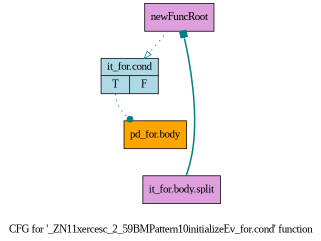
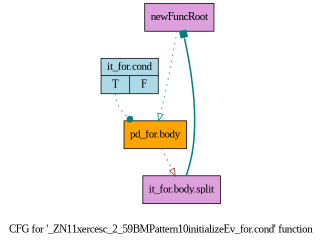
edge "newFuncRoot" -> "it_for.cond": now "newFuncRoot" -> "pd_for.body"
edge "pd_for.body" -> "it_for.body.split": added
